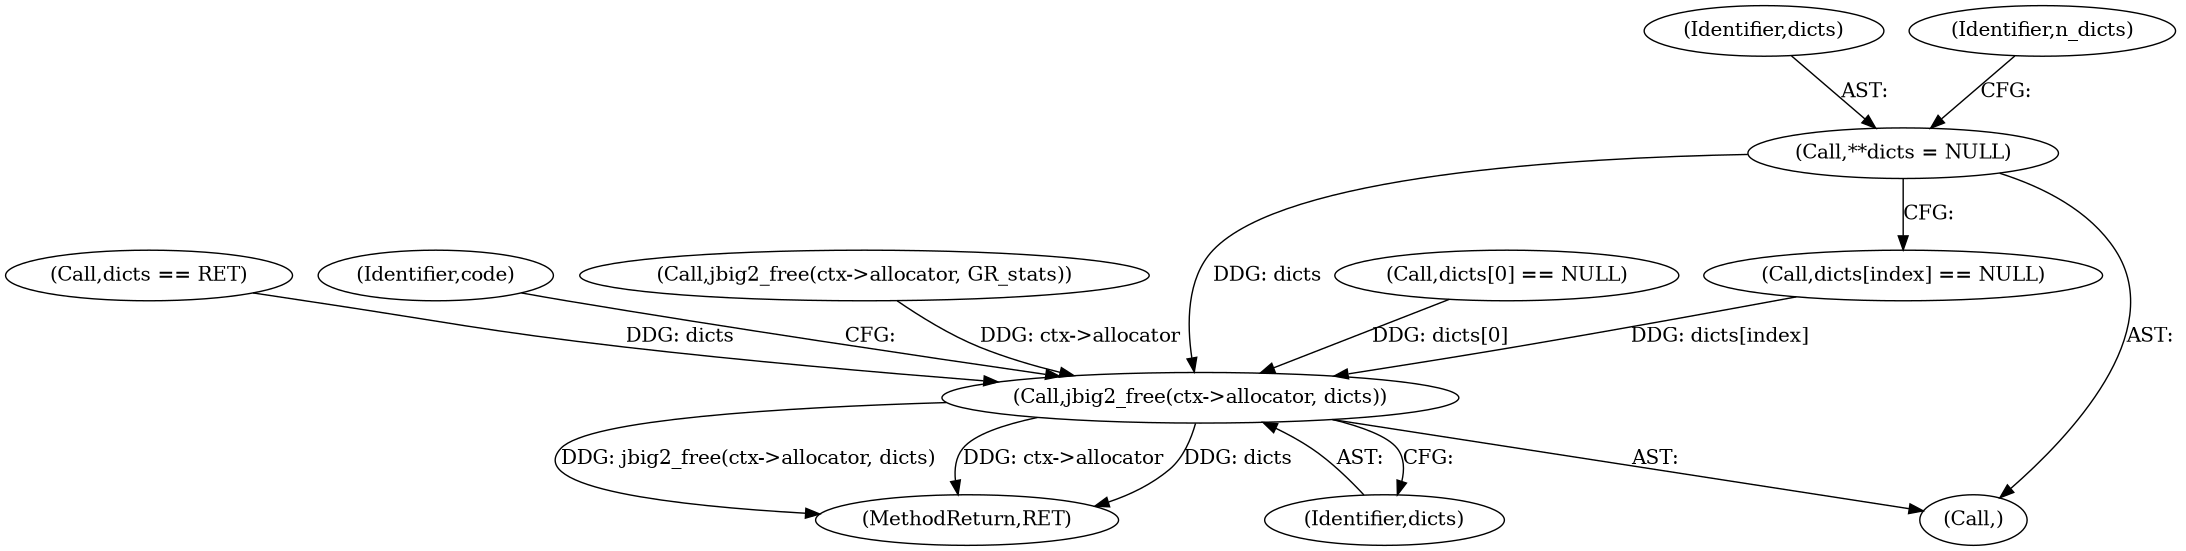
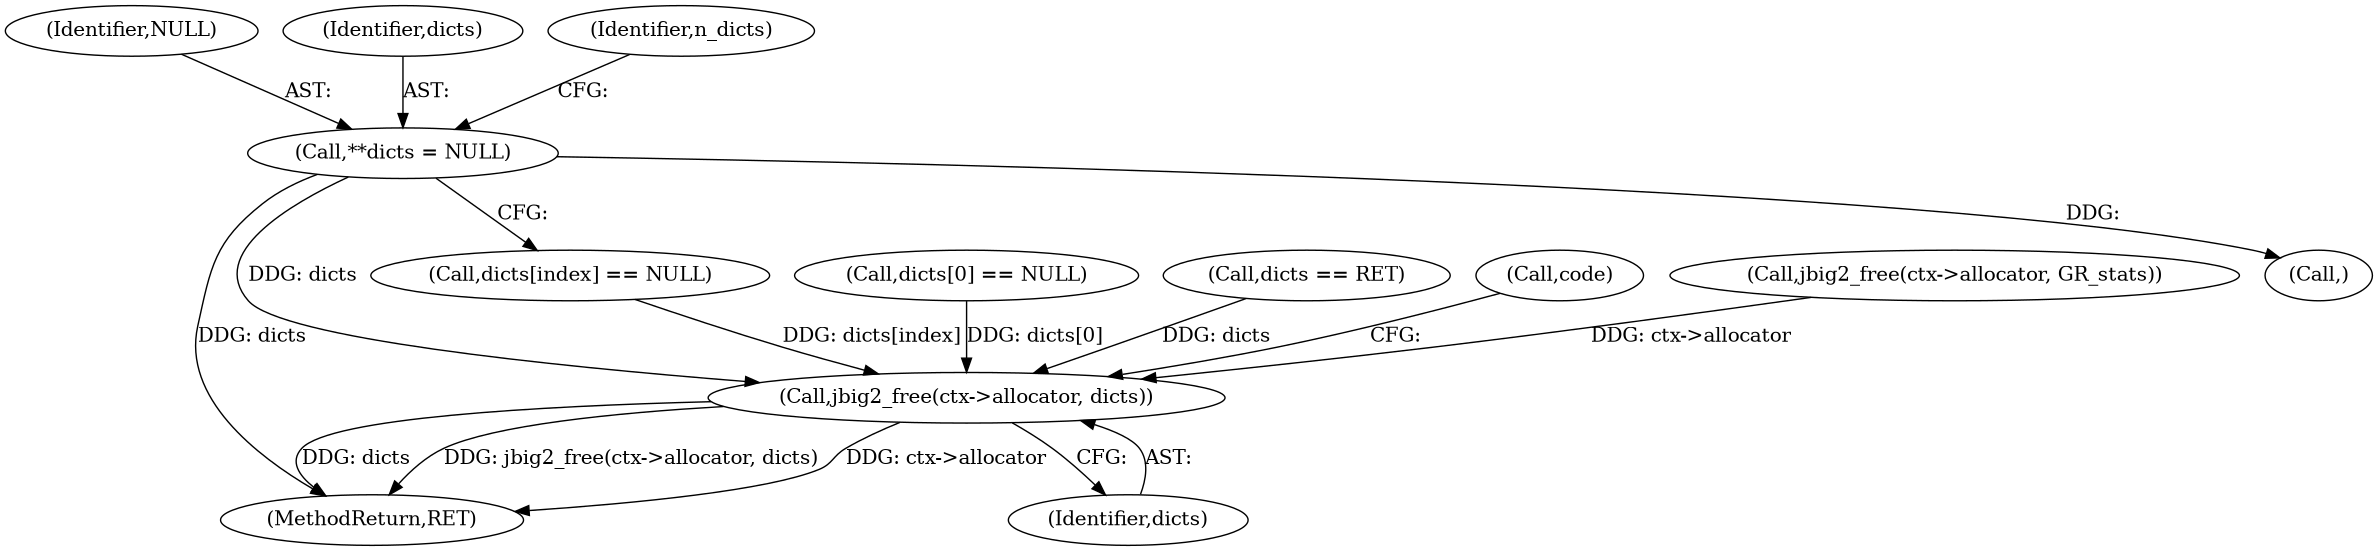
node "(Identifier,NULL)": added
node "(Identifier,code)": label "(Identifier,code)" -> "(Call,code)"
edge "(Call,**dicts = NULL)" -> "(MethodReturn,RET)": added, label "DDG: dicts"
edge "(Call,**dicts = NULL)" -> "(Call,)": label "AST: " -> "DDG: "
edge "(Call,jbig2_free(ctx->allocator, dicts))" -> "(Call,)": removed, label "AST:"
